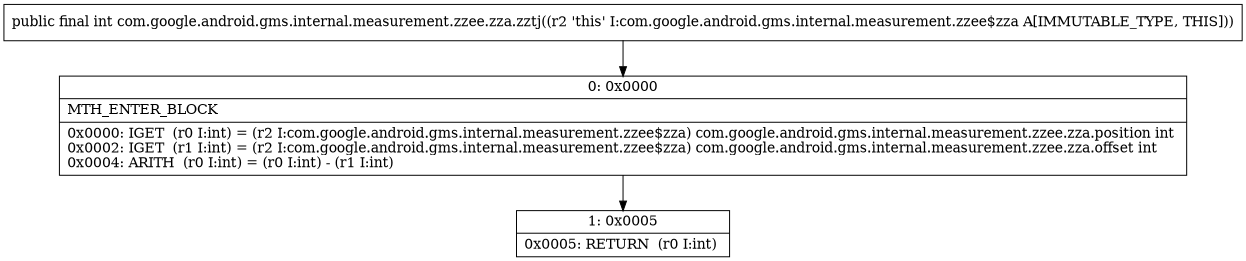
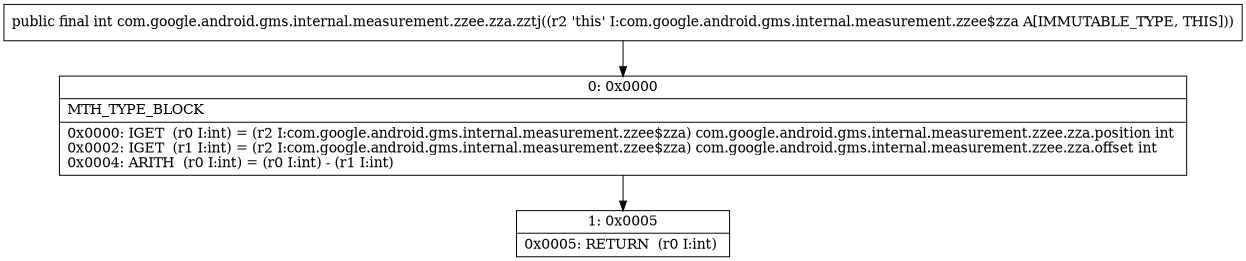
node "0: 0x0000": text "MTH_ENTER_BLOCK" -> "MTH_TYPE_BLOCK"
